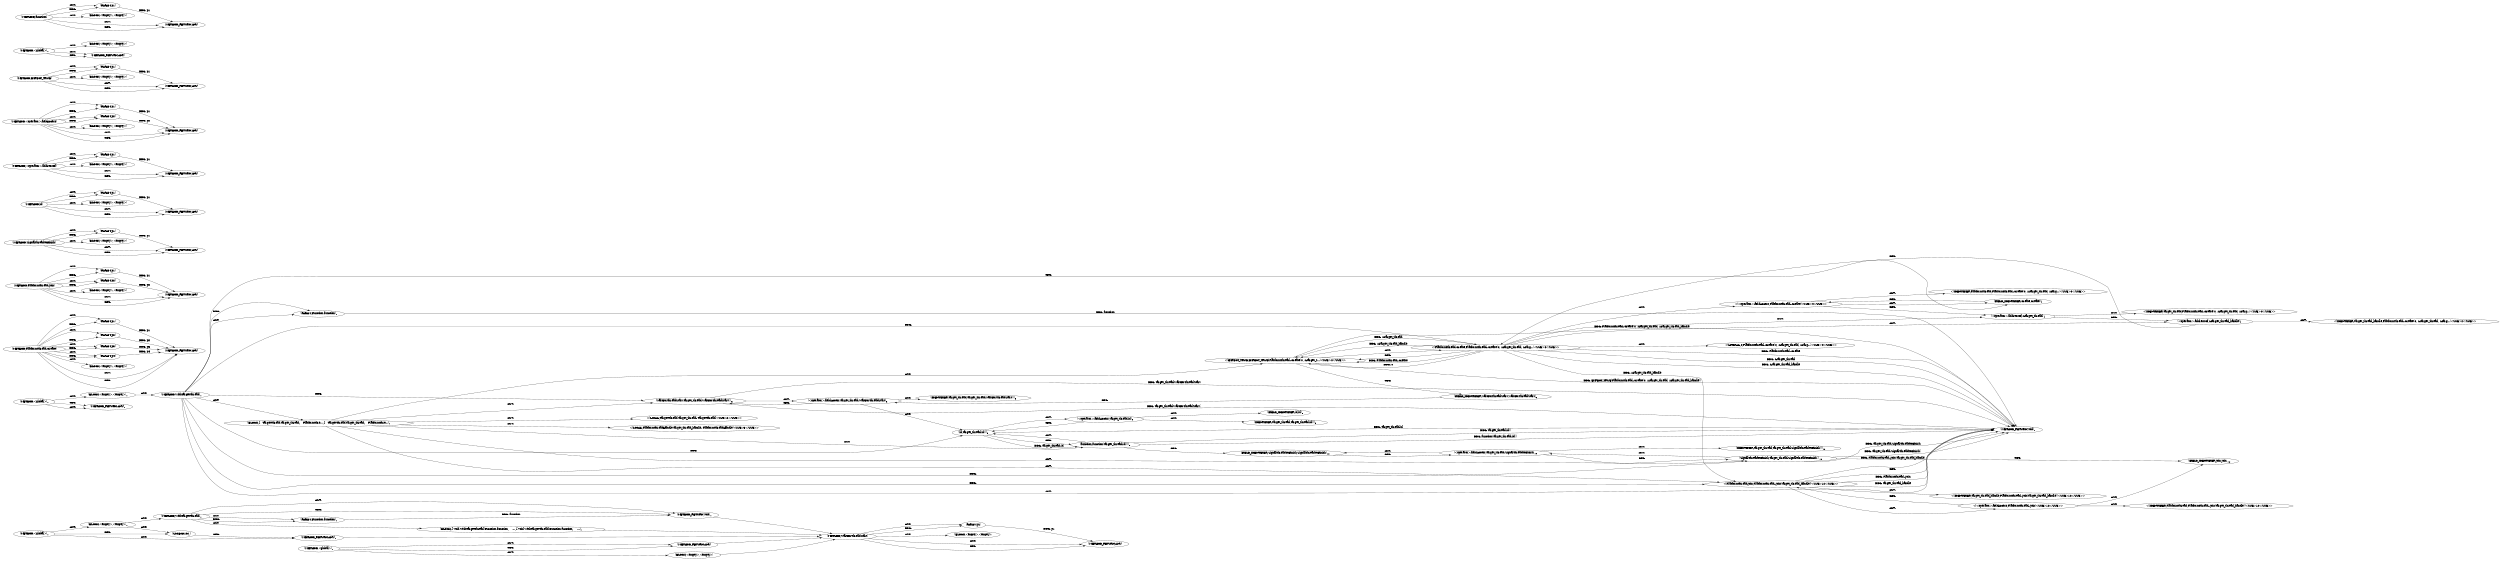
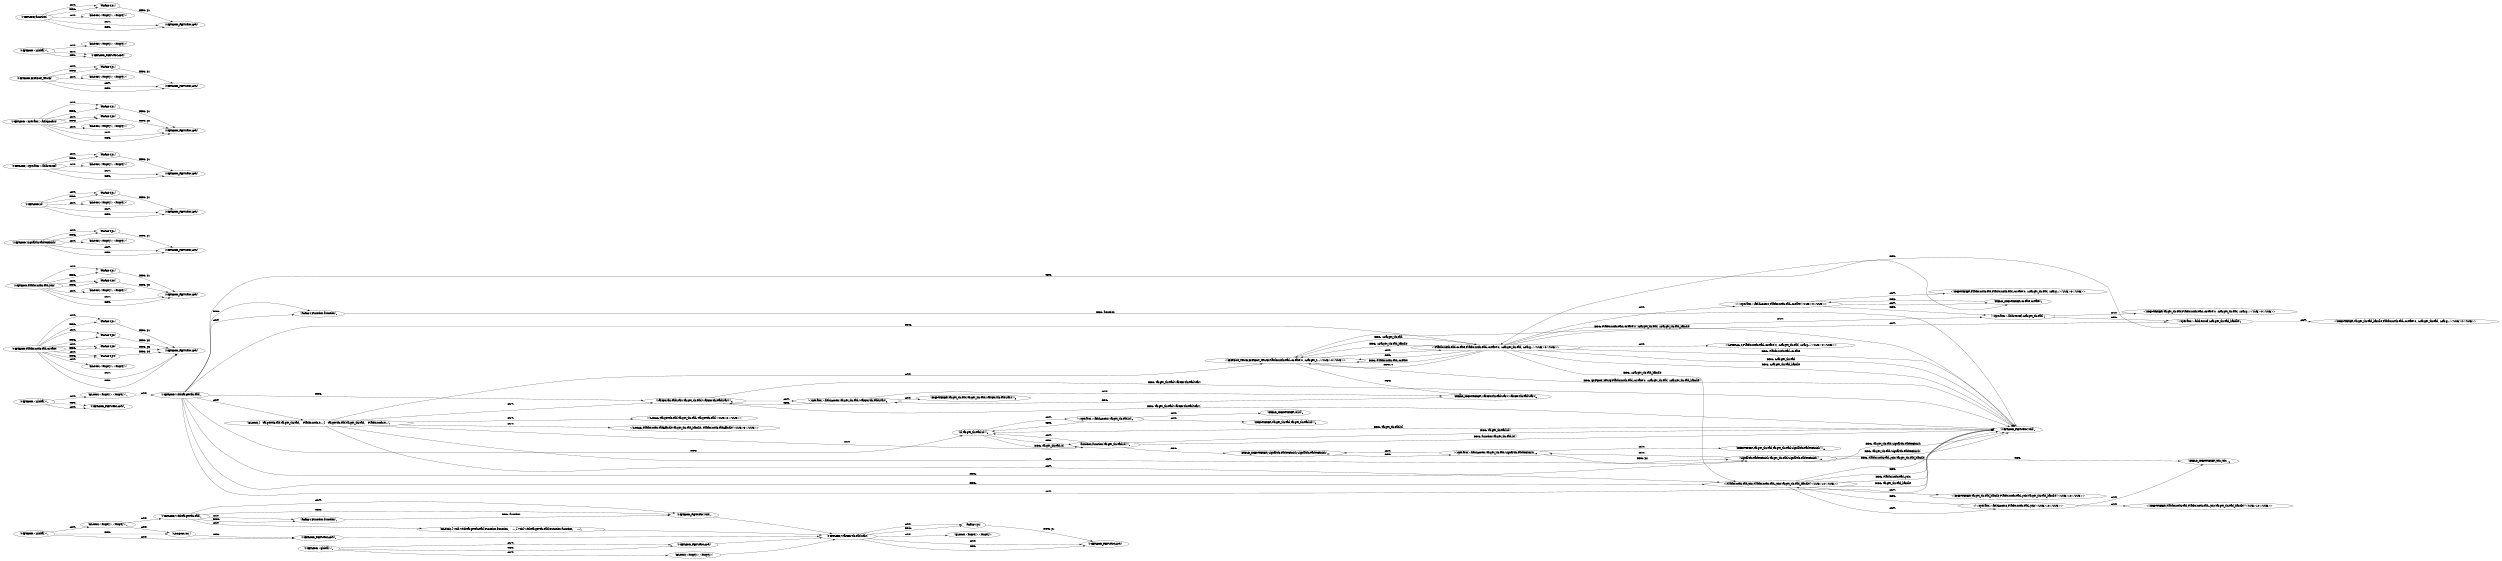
edge "(<operator>.fieldAccess,target_thread.WaitForThreadStart)" -> "(id,target_thread.id())": now "(<operator>.fieldAccess,target_thread.WaitForThreadStart)" -> "(FIELD_IDENTIFIER,WaitForThreadStart,WaitForThreadStart)"
edge "(<operator>.fieldAccess,target_thread.SignalThreadToFinish)" -> "(SignalThreadToFinish,target_thread.SignalThreadToFinish())": label "CFG: " -> "DDG: p2"
